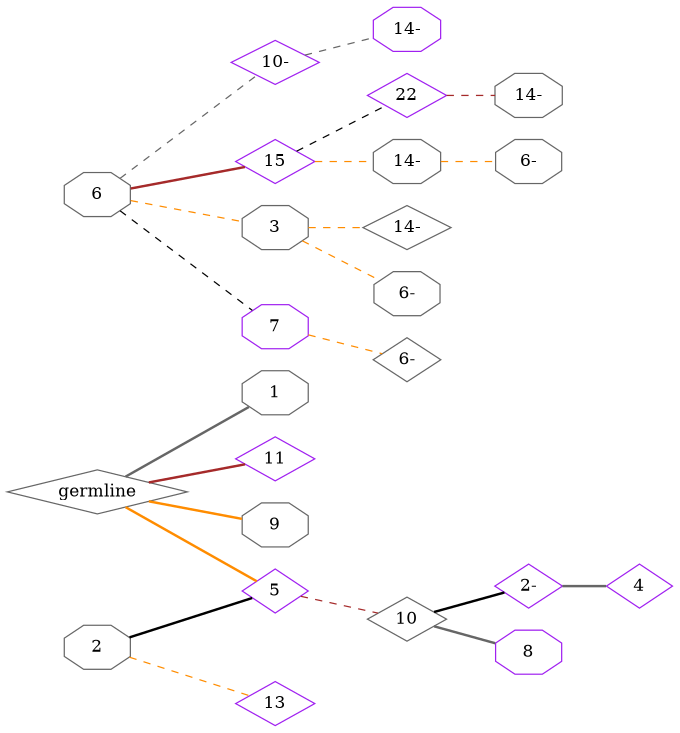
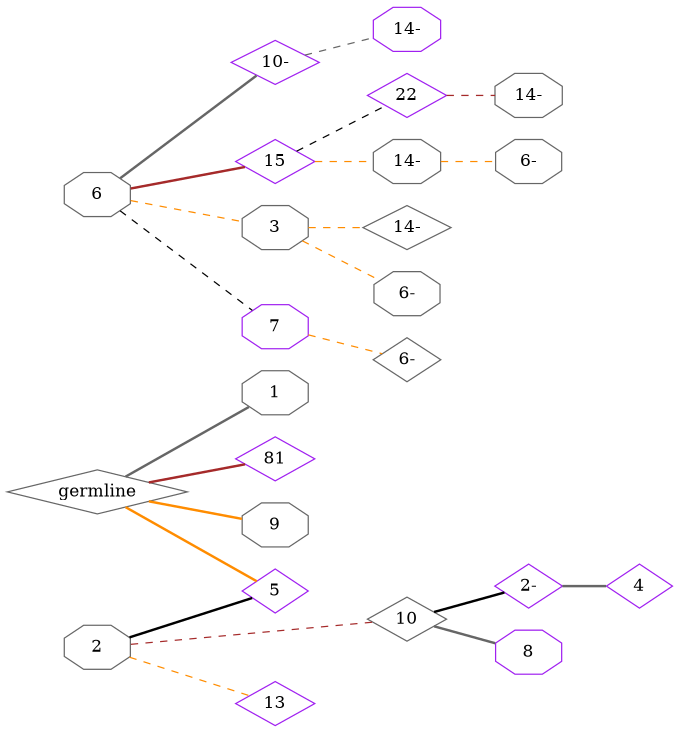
edge "10-" -- "6": style dashed -> bold
node "11": label "11" -> "81"
edge "5" -- "10": now "2" -- "10"
